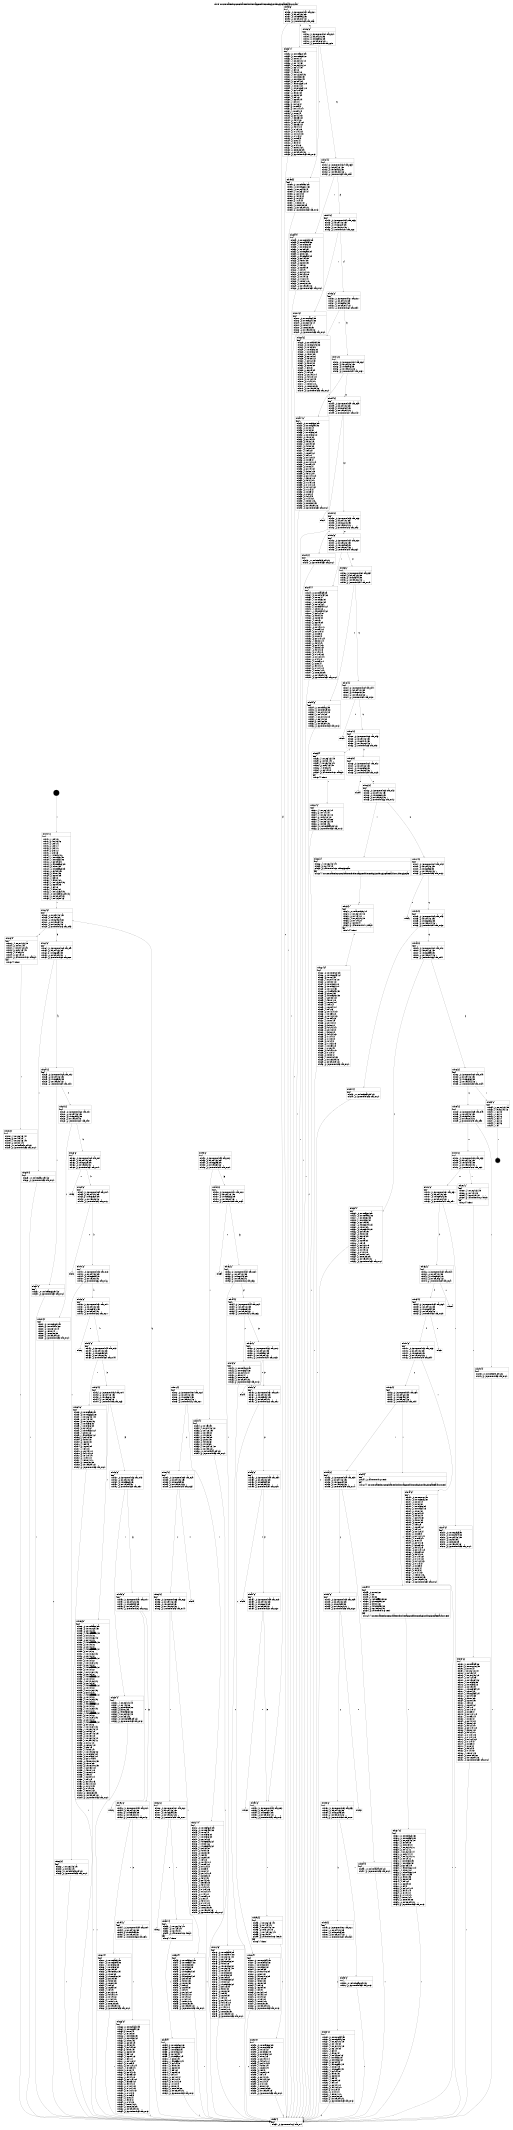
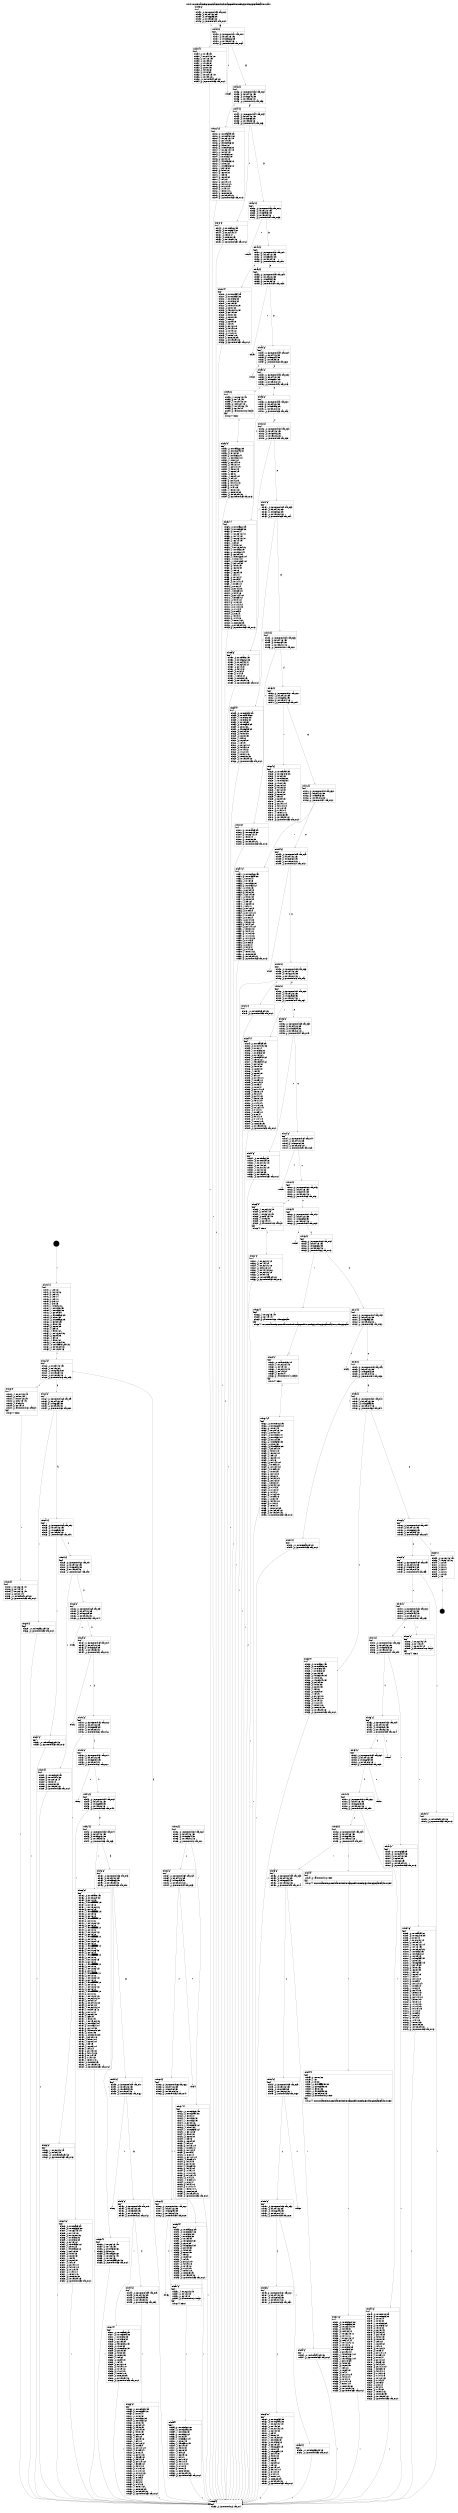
edge "0x401aec [28]" -> "0x401ad0 [28]": reversed
